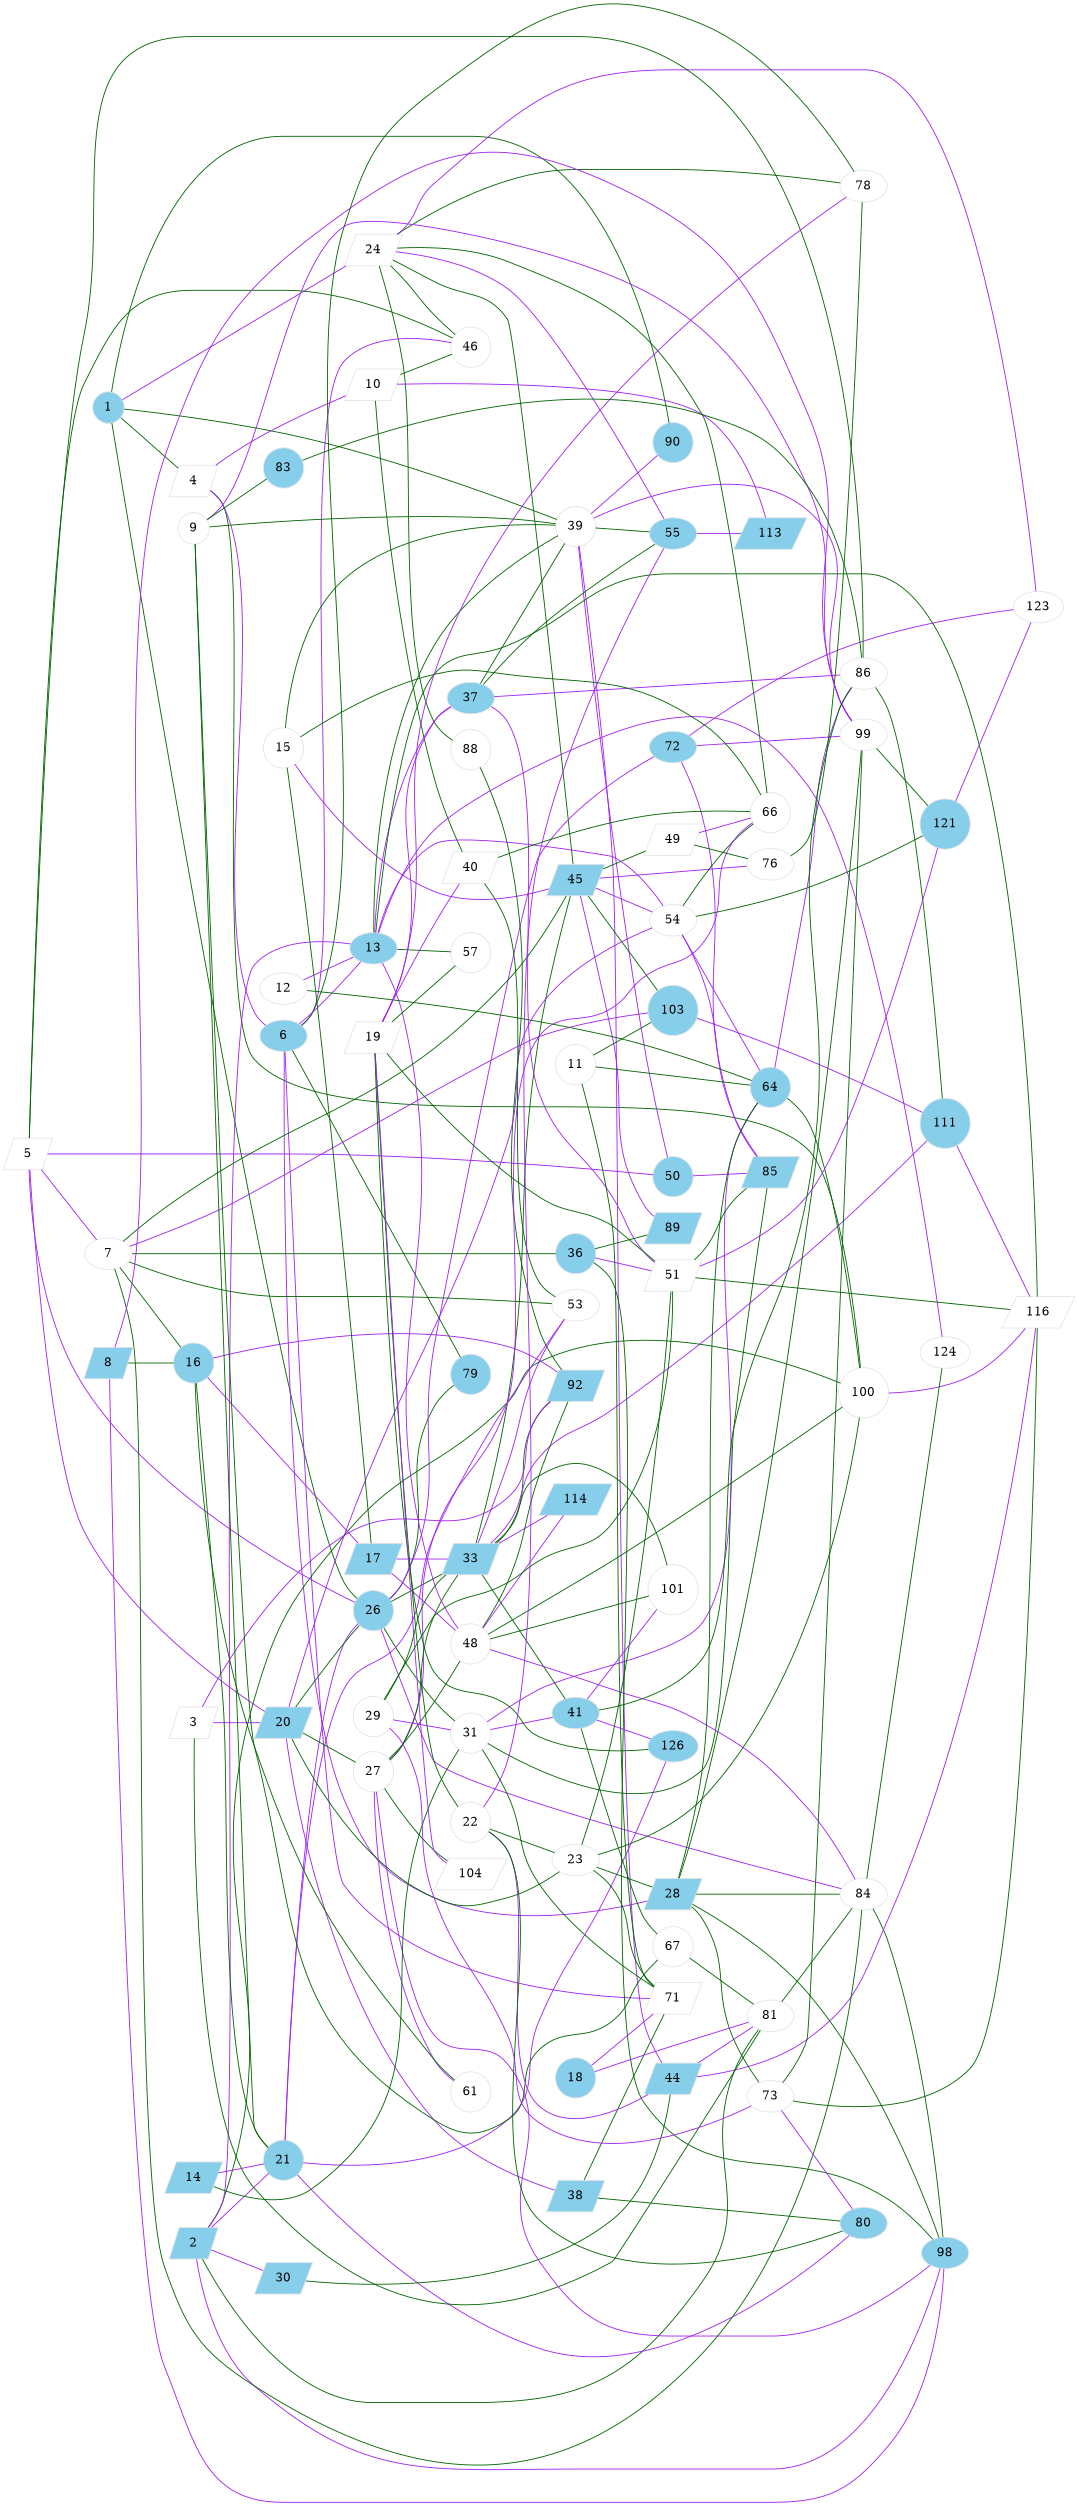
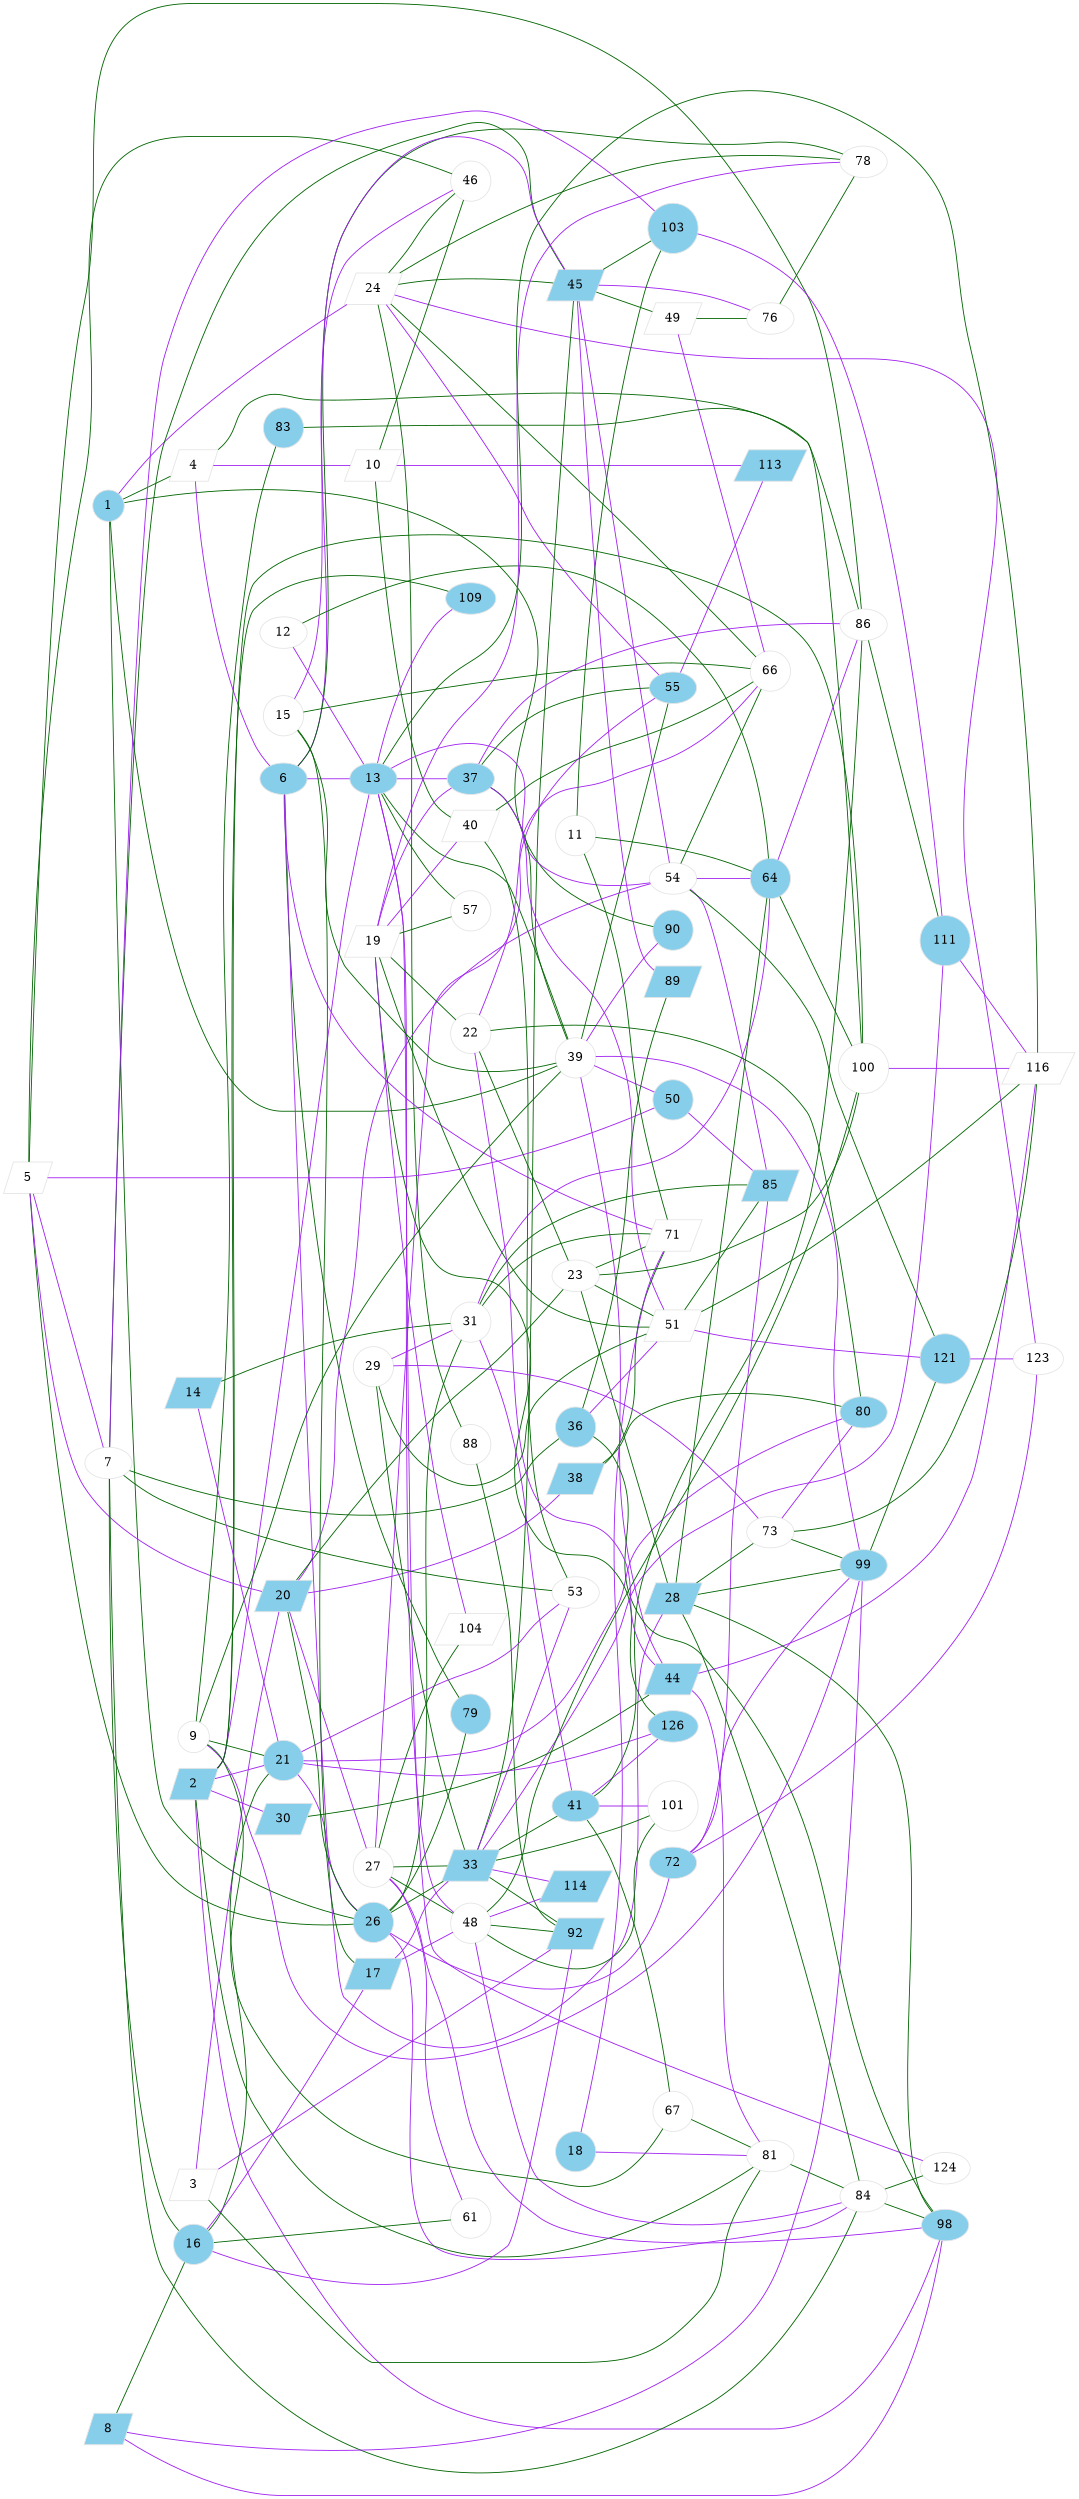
node "109": added
node "99": fillcolor white -> skyblue
edge "5" -- "26": color purple -> darkgreen
edge "20" -- "27": color darkgreen -> purple
